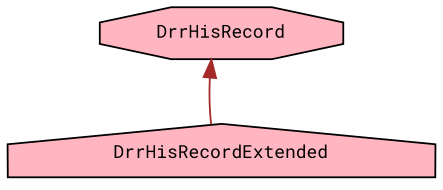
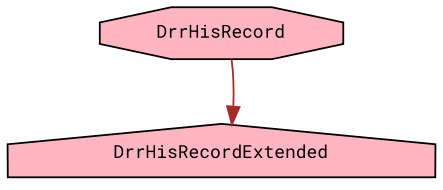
edge "DrrHisRecordExtended" -> "DrrHisRecord": reversed
